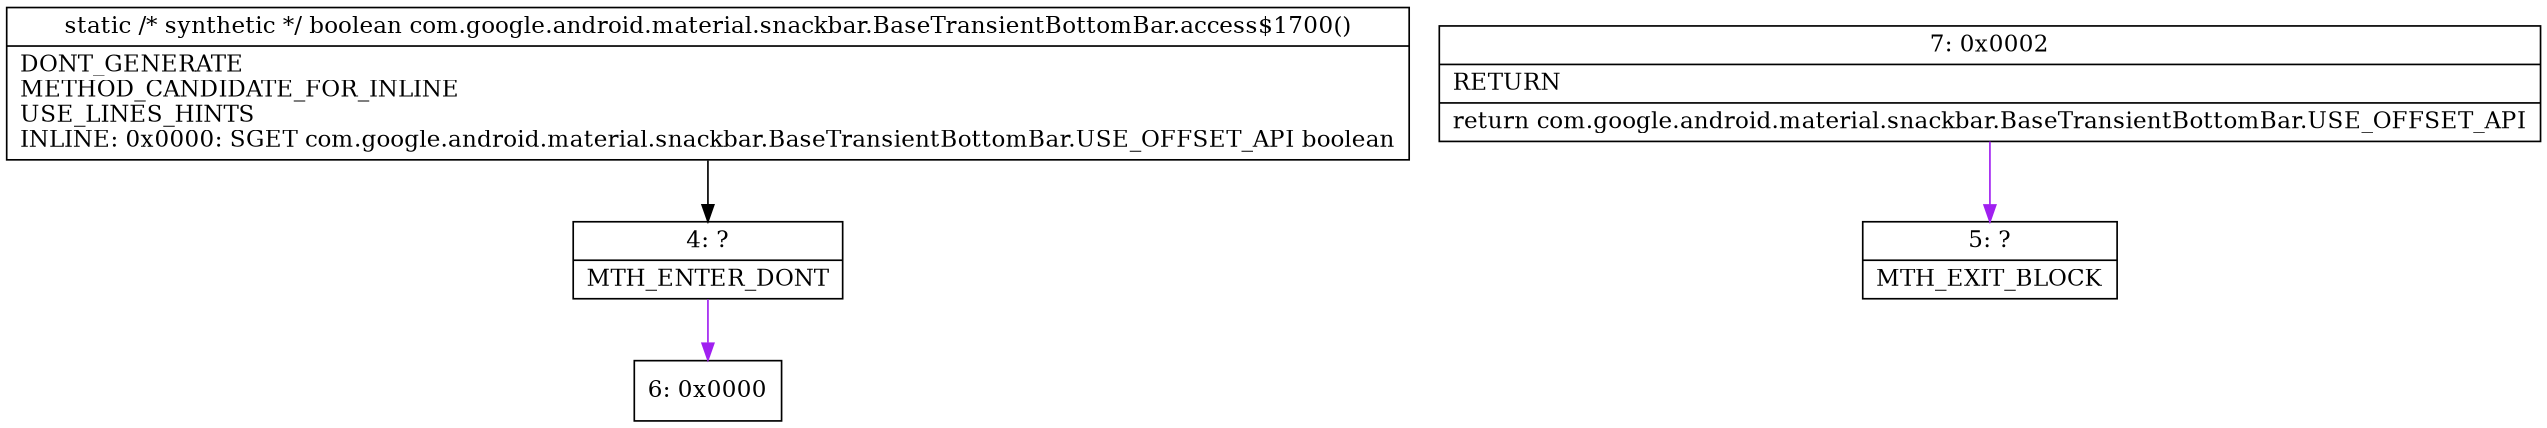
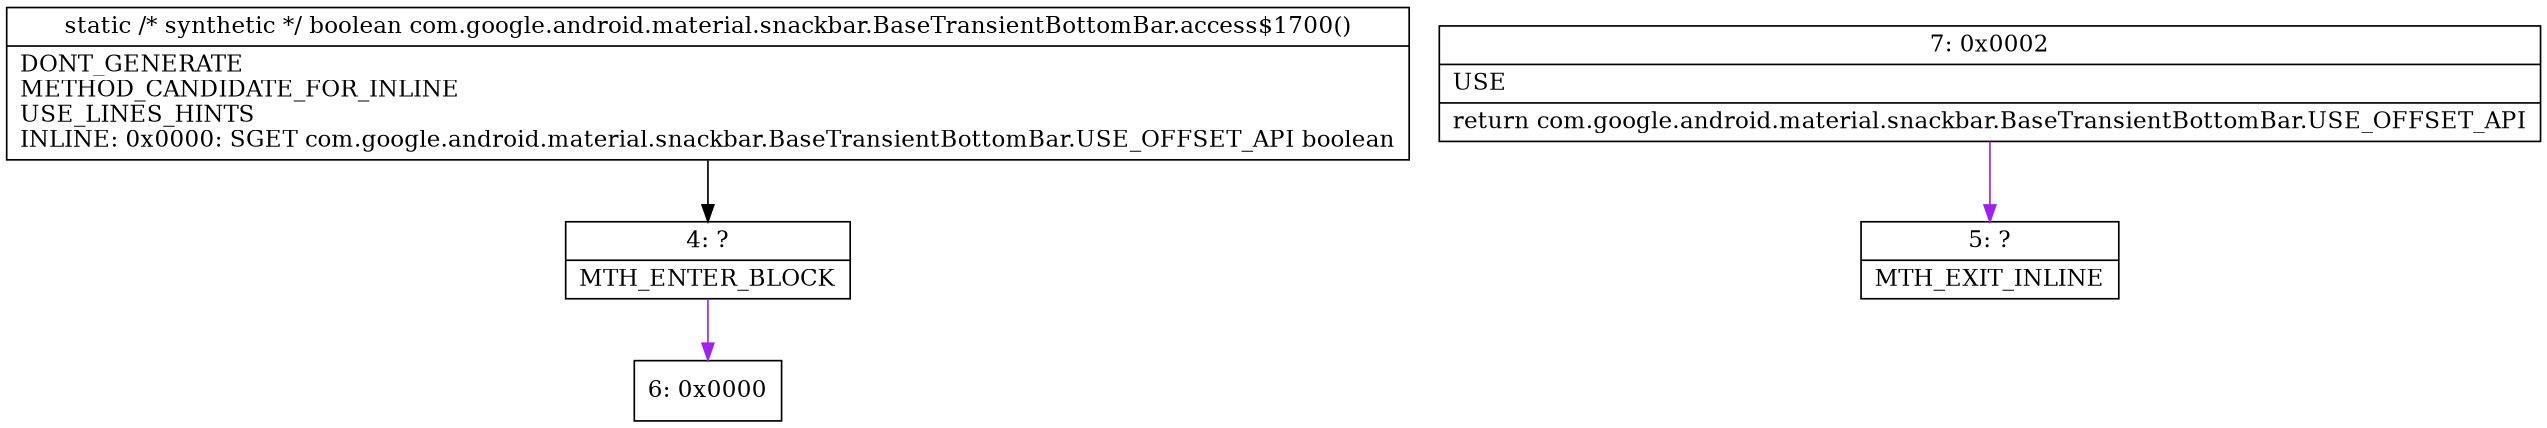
node "7: 0x0002": text "RETURN" -> "USE"
node "4: ?": text "MTH_ENTER_DONT" -> "MTH_ENTER_BLOCK"
node "5: ?": text "MTH_EXIT_BLOCK" -> "MTH_EXIT_INLINE"
